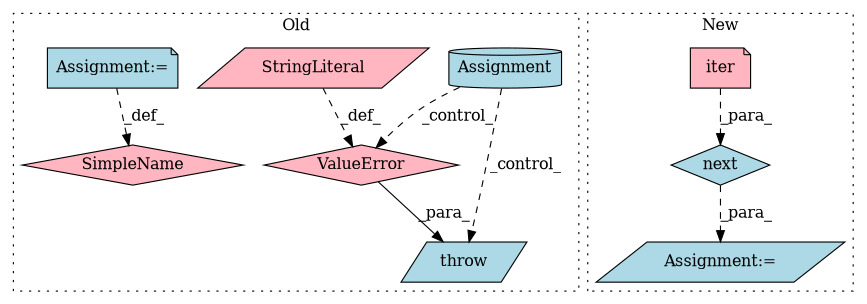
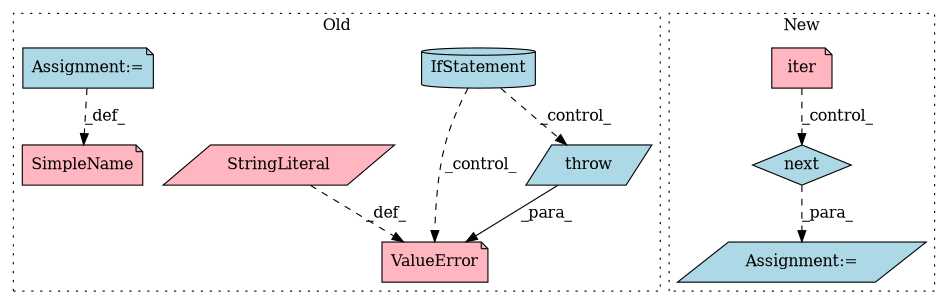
node "Assignment": label "Assignment" -> "IfStatement"
edge "iter" -> "next": label "_para_" -> "_control_"
node "SimpleName": shape diamond -> note
node "ValueError": shape diamond -> note
edge "ValueError" -> "throw": reversed
